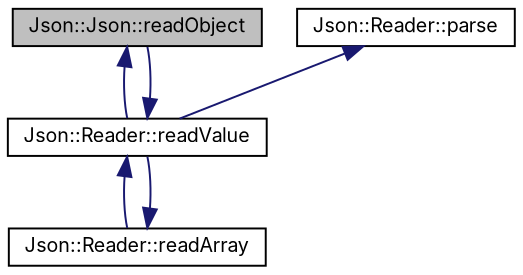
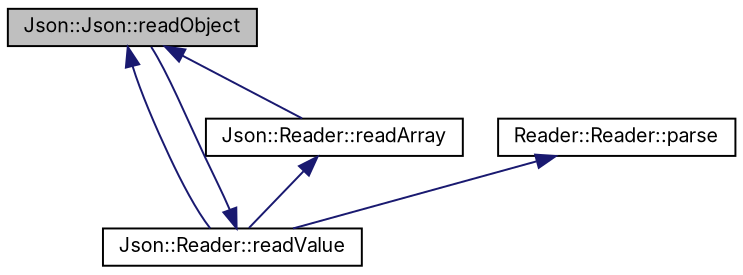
node "Json::Reader::parse": label "Json::Reader::parse" -> "Reader::Reader::parse"
edge "Json::Reader::readArray" -> "Json::Reader::readValue": now "Json::Reader::readArray" -> "Json::Json::readObject"
